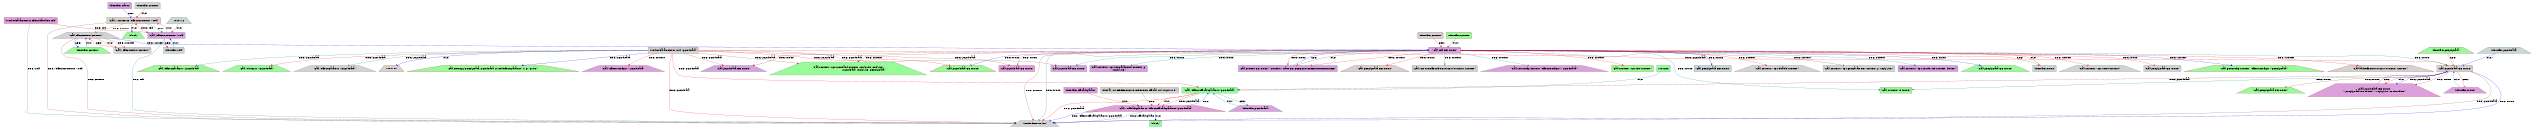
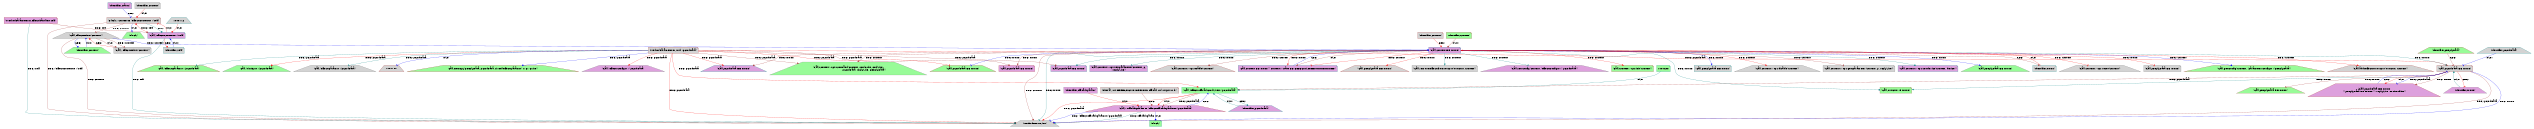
node "(Call,* context = (effect_context_t *)self)": label "(Call,* context = (effect_context_t *)self)" -> "(Block,* context = (effect_context_t *)self)"
node "(Call,self == NULL)": label "(Call,self == NULL)" -> "(Call,context == NULL)"
edge "(MethodParameterIn,void *pCmdData)" -> "(Call,(effect_config_t *) pCmdData)": label "DDG: context" -> "DDG: pCmdData"
node "(Call,context->ops.enable(context))": added
node "(Call,get_config(context, (effect_config_t *)pReplyData))": label "(Call,get_config(context, (effect_config_t *)pReplyData))" -> "(Call,get_config(context, (parameter_config_t *)pReplyData))"
node "(Call,(effect_offload_param_t*)pCmdData)": label "(Call,(effect_offload_param_t*)pCmdData)" -> "(Call,(effect_offload_cmdSize_t*)pCmdData)"
